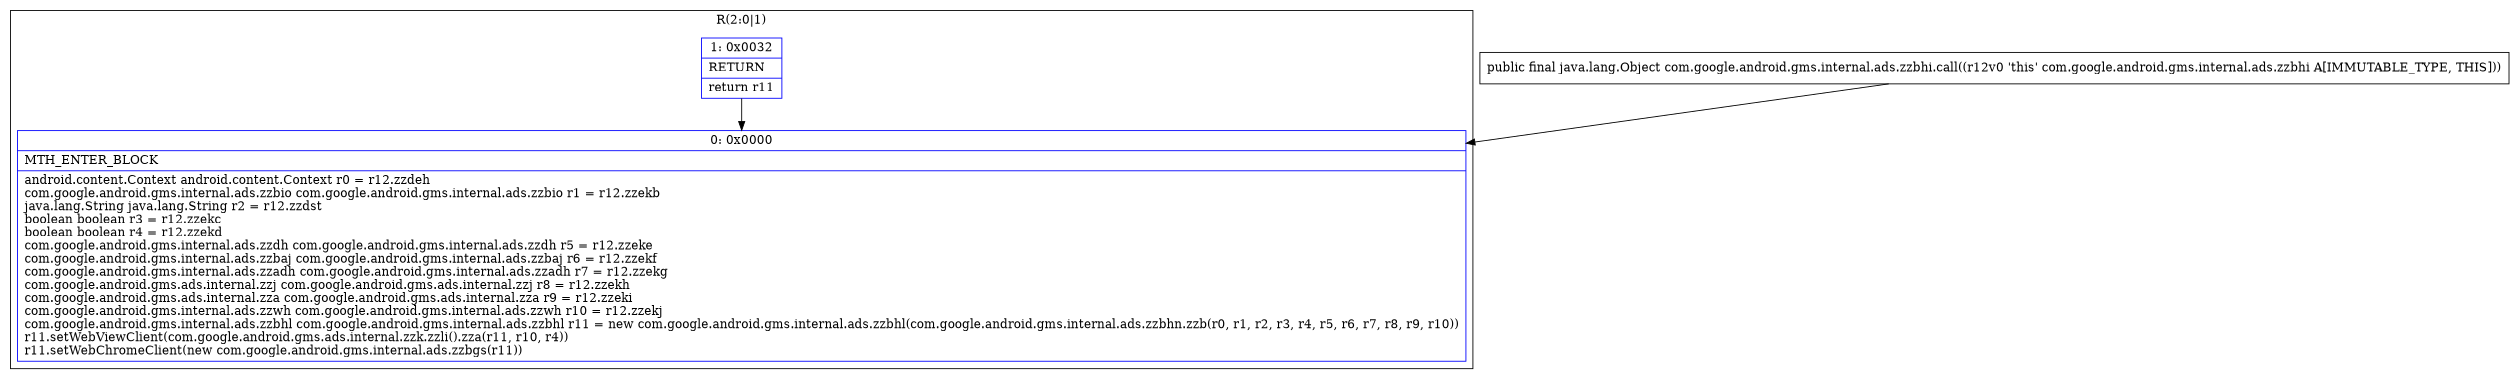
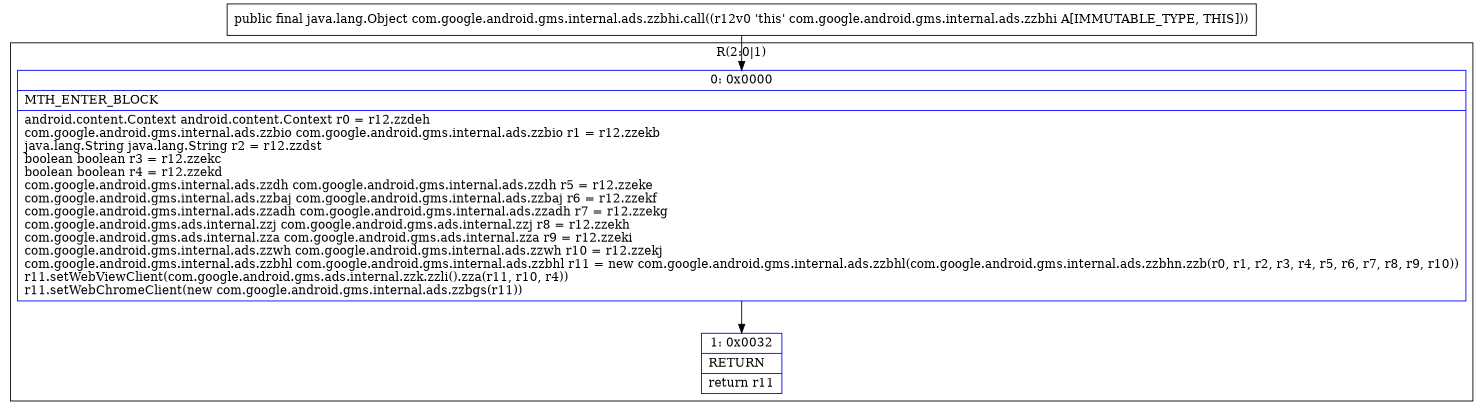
edge "1: 0x0032" -> "0: 0x0000": reversed
